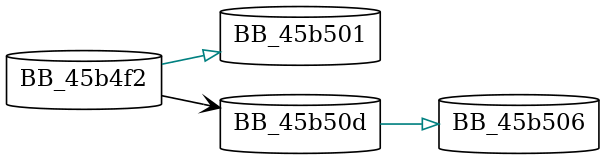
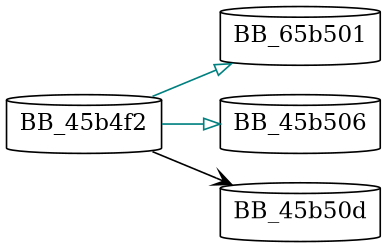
node "BB_45b501": label "BB_45b501" -> "BB_65b501"
edge "BB_45b50d" -> "BB_45b506": now "BB_45b4f2" -> "BB_45b506"
